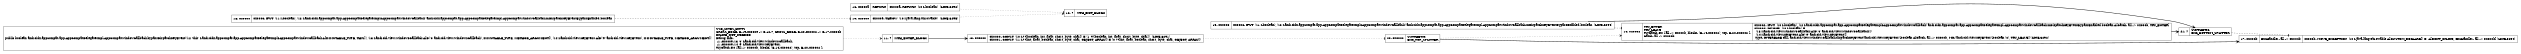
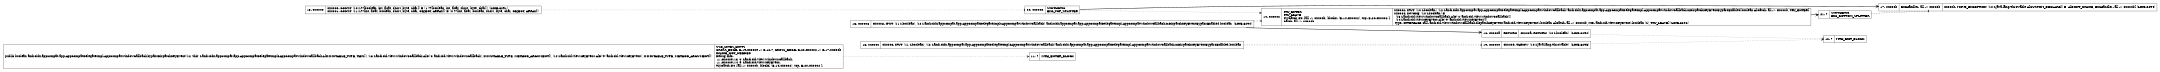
edge "15: 0x0008" -> "21: ?": now "15: 0x0008" -> "16: 0x000a"
edge "11: ?" -> "13: 0x0000": removed
